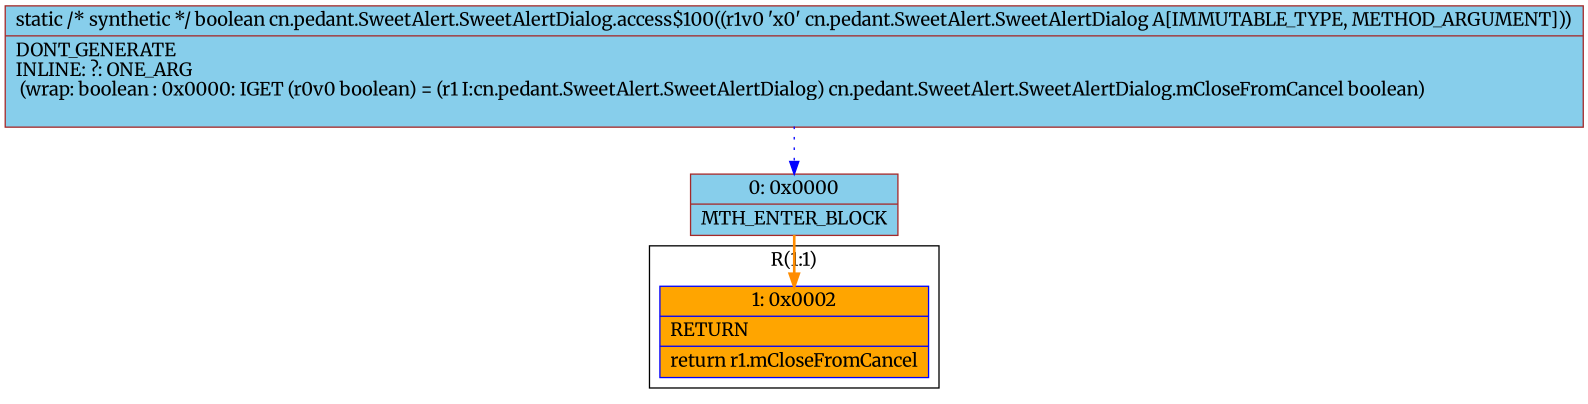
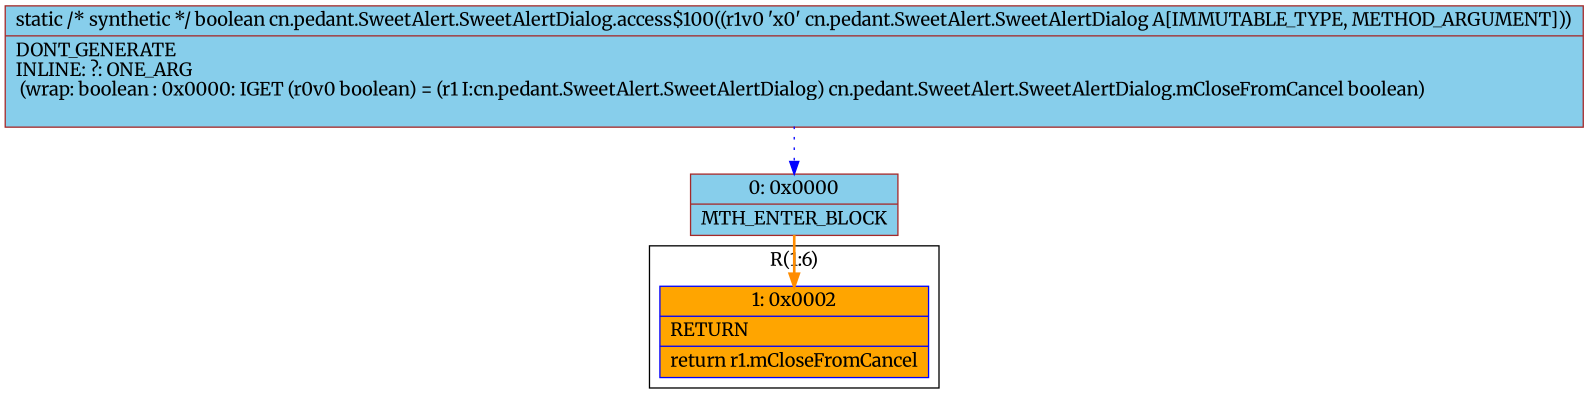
cluster "R(1:1)": label "R(1:1)" -> "R(1:6)"
